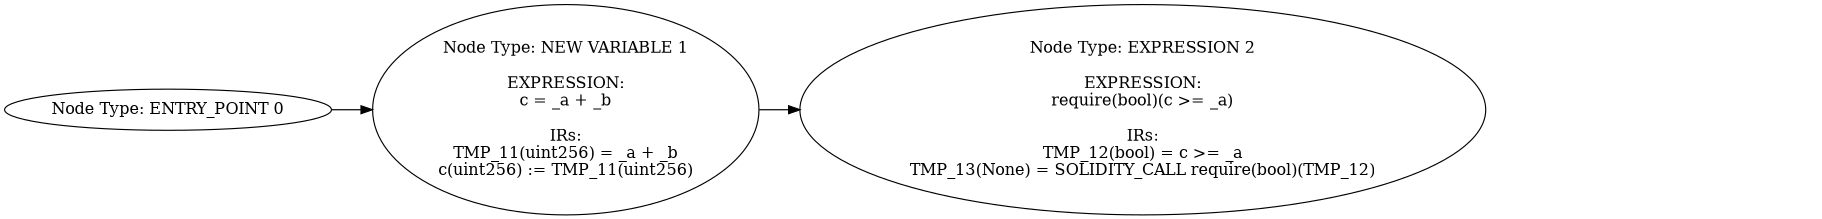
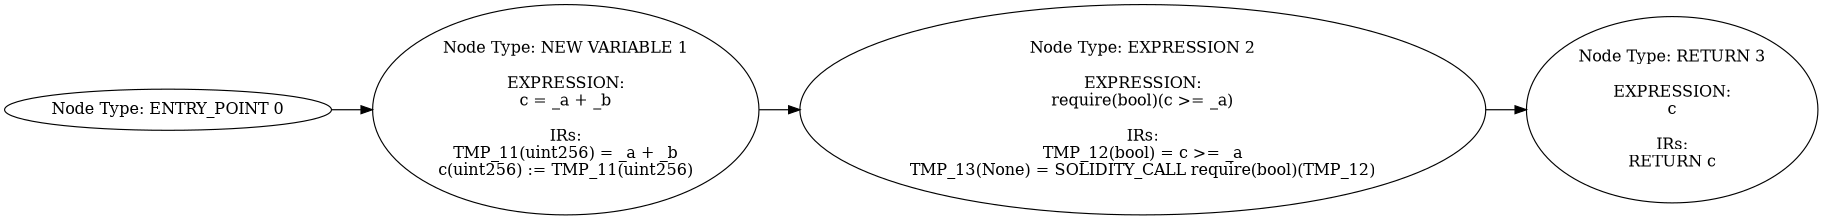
node "Node Type: RETURN 3 EXPRESSION: c IRs: RETURN c": added
